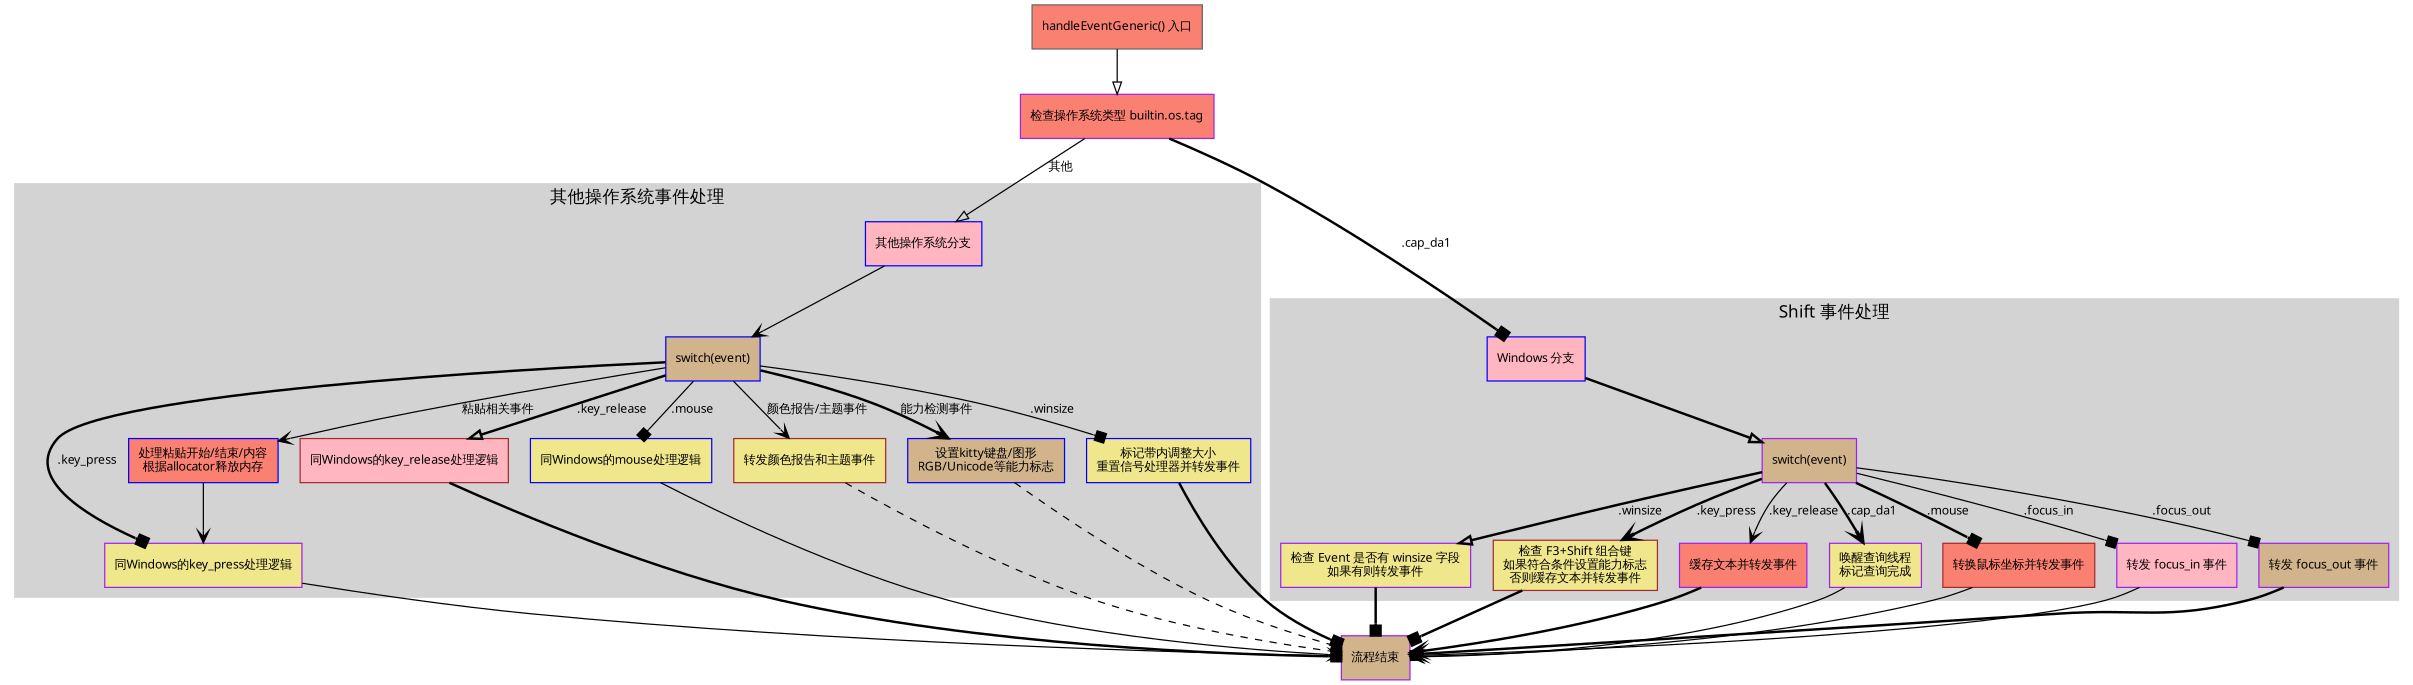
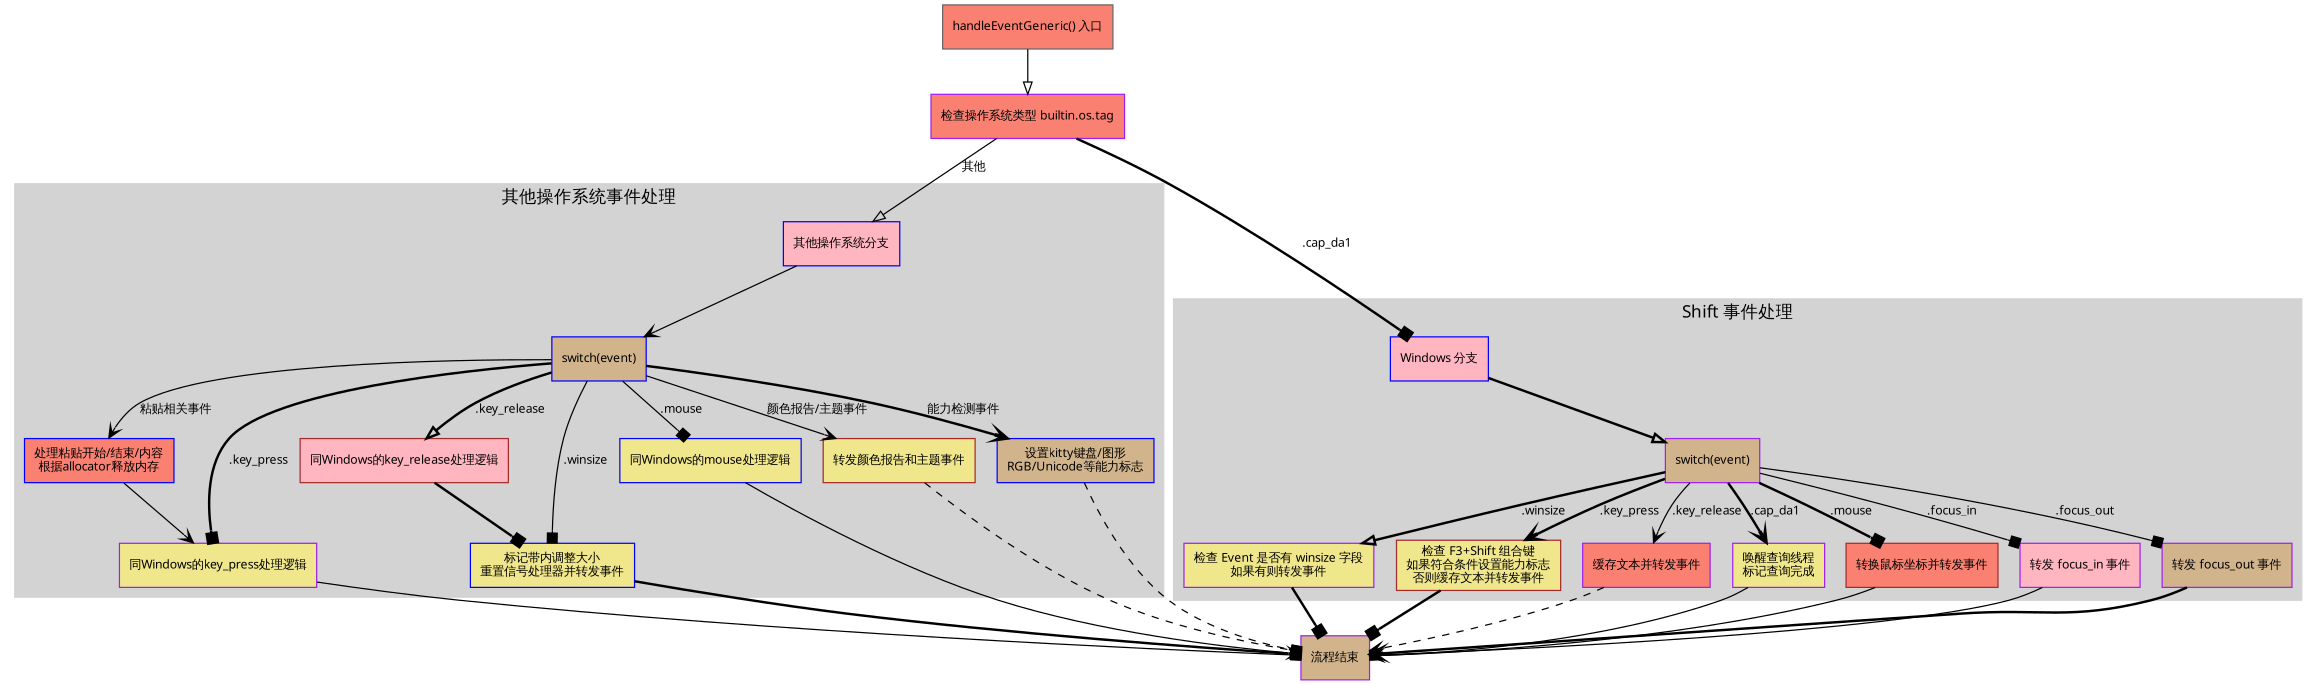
edge "同Windows的key_release处理逻辑" -> "流程结束": now "同Windows的key_release处理逻辑" -> "标记带内调整大小 重置信号处理器并转发事件"
edge "缓存文本并转发事件" -> "流程结束": style bold -> dashed
